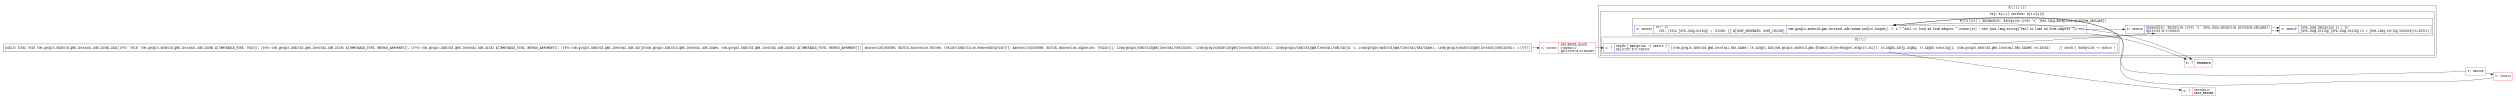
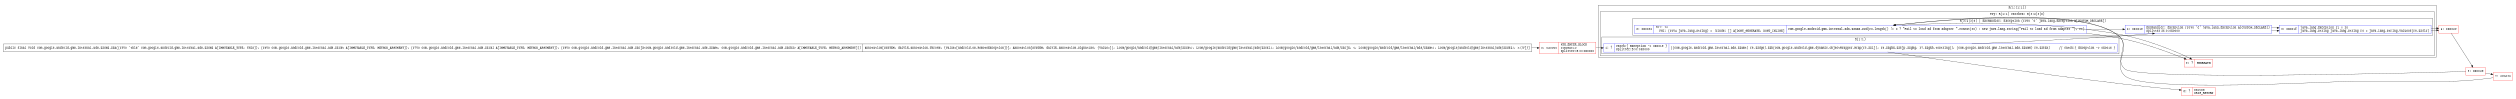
node "4: 0x002c": added
node "8: ?": text "SYNTHETIC" -> "RETURN"
